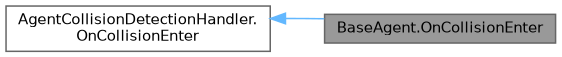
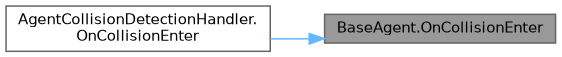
edge "BaseAgent.OnCollisionEnter" -> "AgentCollisionDetectionHandler. OnCollisionEnter": reversed
